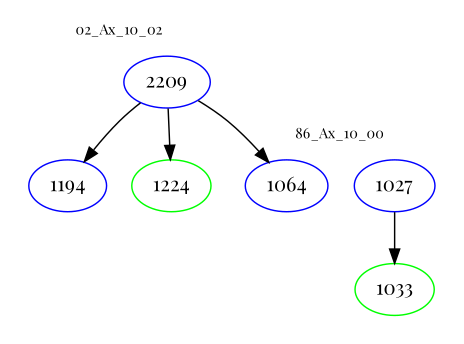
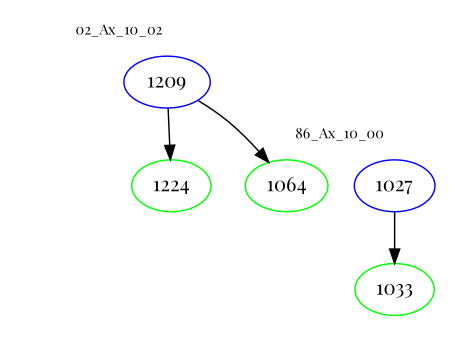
node "2209": label "2209" -> "1209"
node "1194": removed
node "1064": color blue -> green
